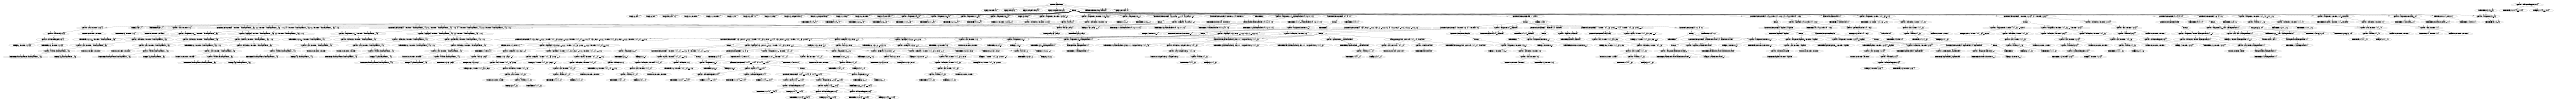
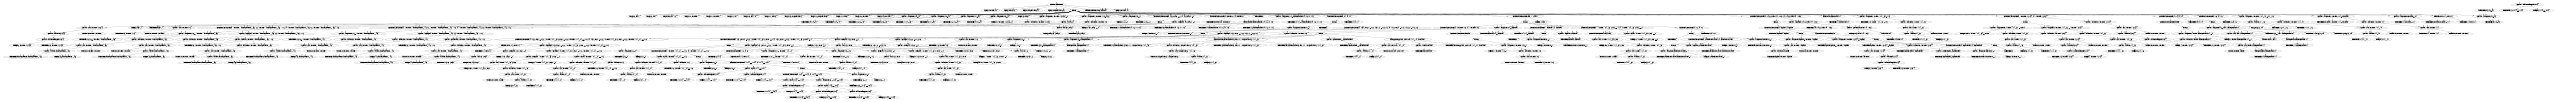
node "(BLOCK,v16: unsigned __int64)": label "(BLOCK,v16: unsigned __int64)" -> "(LOCAL,v16: unsigned __int64)"
